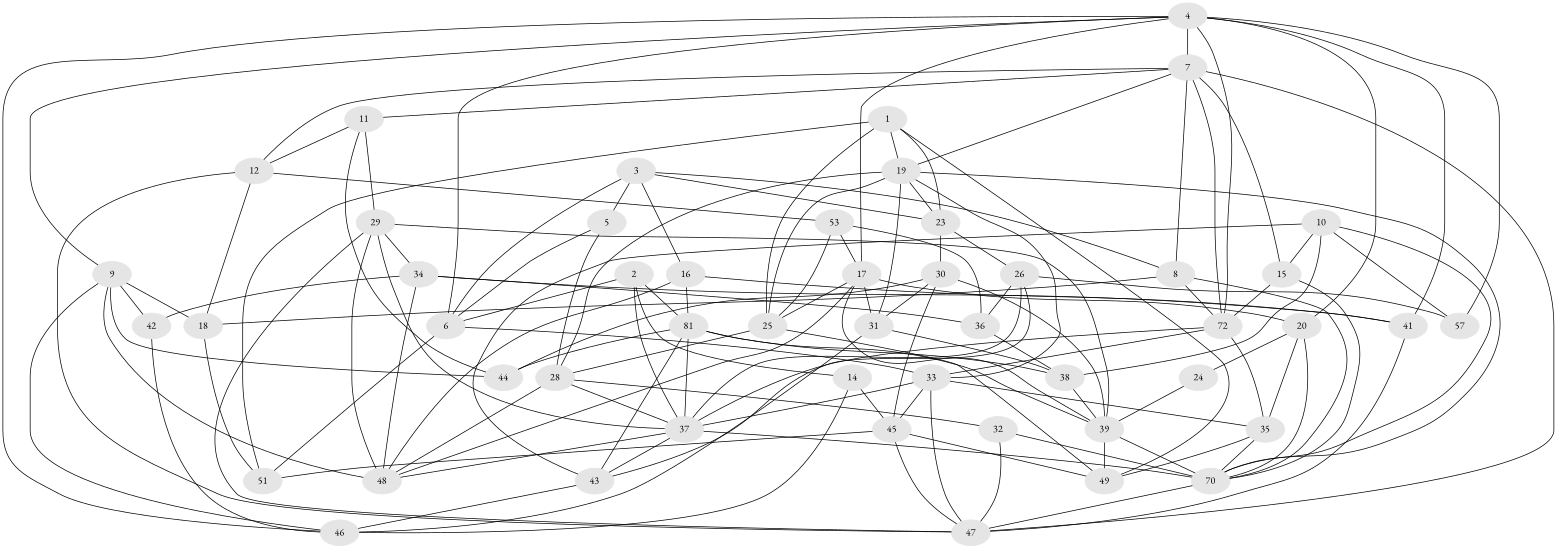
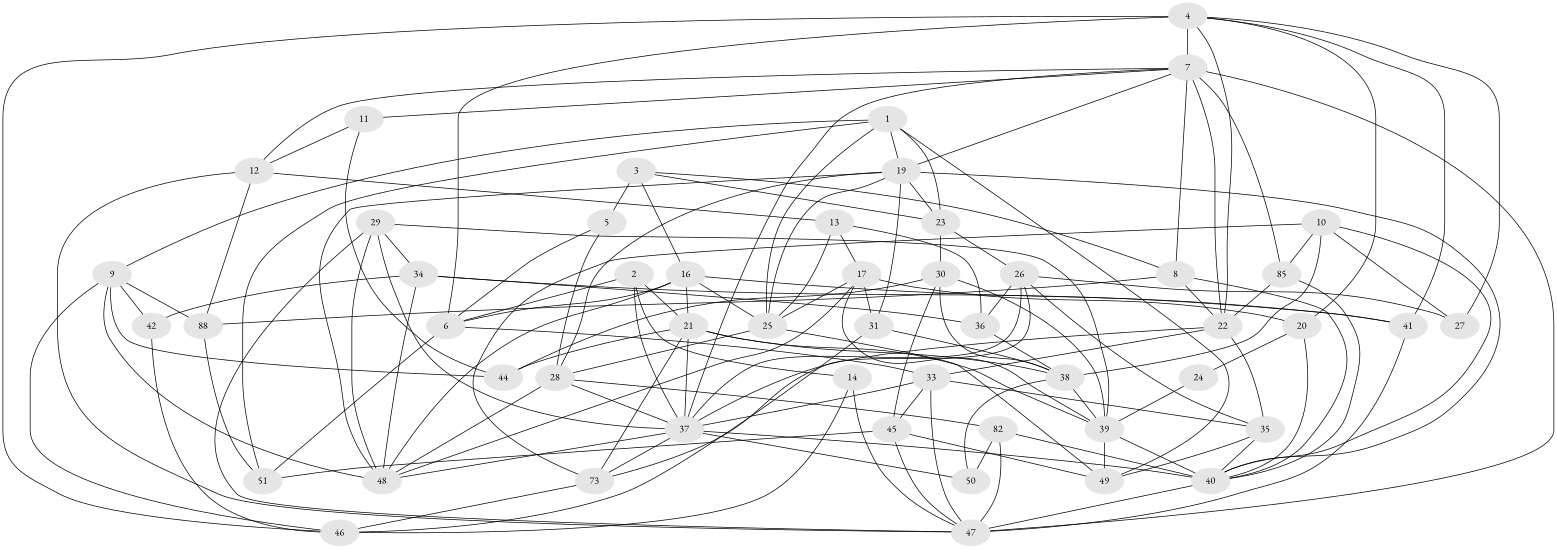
edge "4" -- "9": now "1" -- "9"
edge "4" -- "17": removed
edge "7" -- "37": added
edge "11" -- "29": removed
node "53": label "53" -> "13"
edge "3" -- "6": now "16" -- "6"
edge "19" -- "33": now "19" -- "48"
node "15": label "15" -> "85"
edge "30" -- "31": now "30" -- "38"
edge "16" -- "25": added
node "18": label "18" -> "88"
node "81": label "81" -> "21"
node "72": label "72" -> "22"
node "57": label "57" -> "27"
edge "20" -- "35": now "26" -- "35"
edge "14" -- "45": now "14" -- "47"
node "32": label "32" -> "82"
node "43": label "43" -> "73"
node "50": added
node "70": label "70" -> "40"
